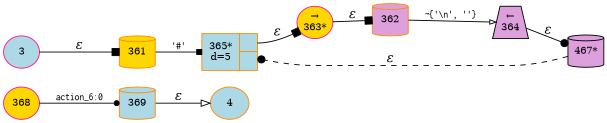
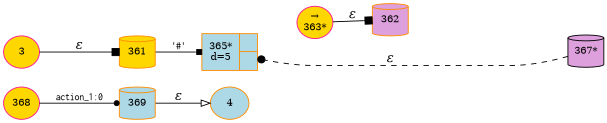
node "← 364": removed
edge "365*" -> "→ 363*": removed, label "ε"
node "467*": label "467*" -> "367*"
node "3": fillcolor lightblue -> gold
edge "368" -> "369": label "action_6:0" -> "action_1:0"
